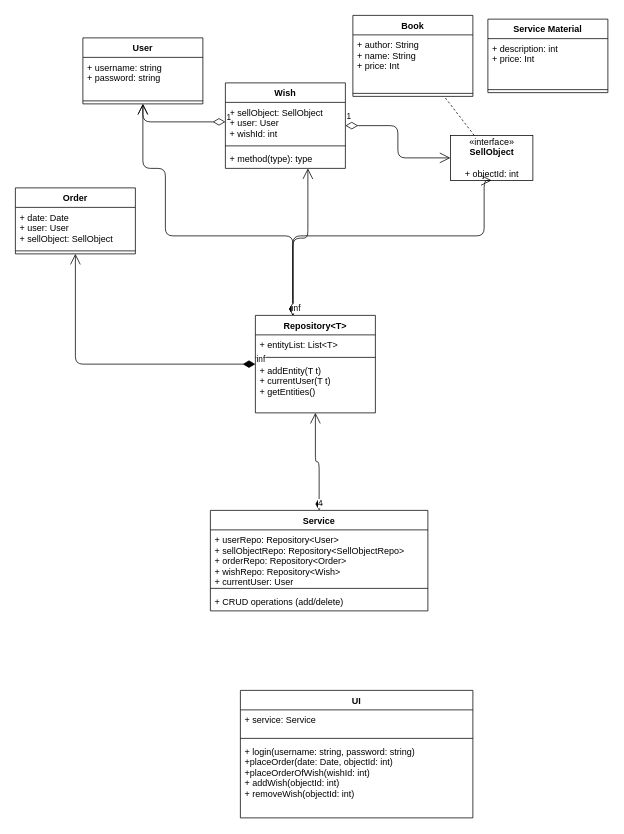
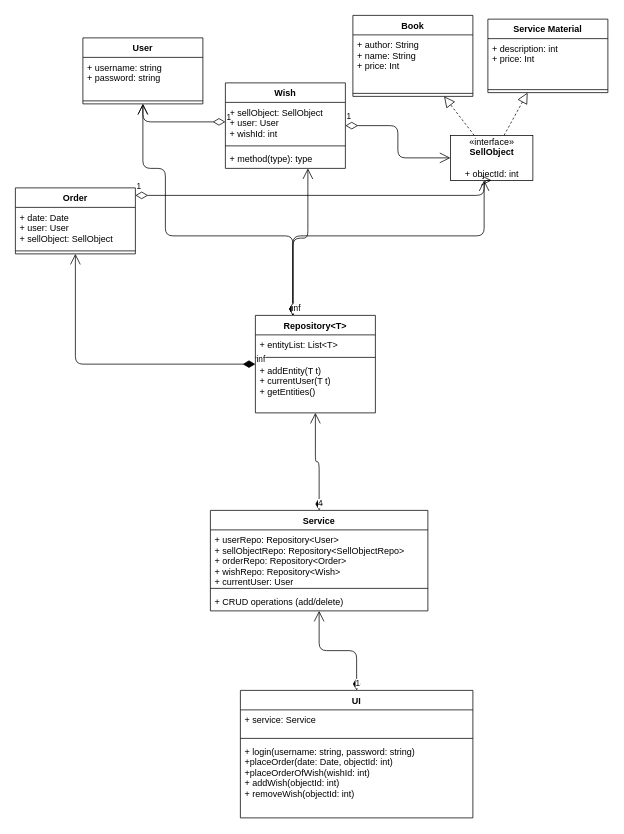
edge "Book" -- "«interface» SellObject + objectId: int": arrowhead none -> block
edge "«interface» SellObject + objectId: int" -> "Service Material": added
edge "«interface» SellObject + objectId: int" -- "Order": added, label "1"
edge "Service" -- "UI": added, label "1"
